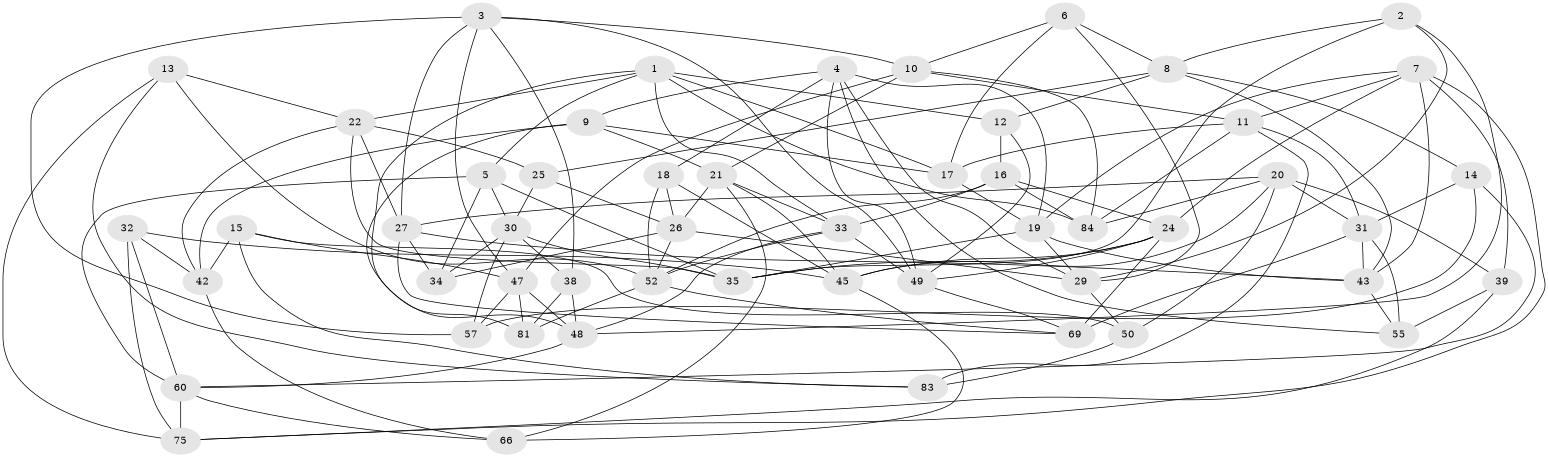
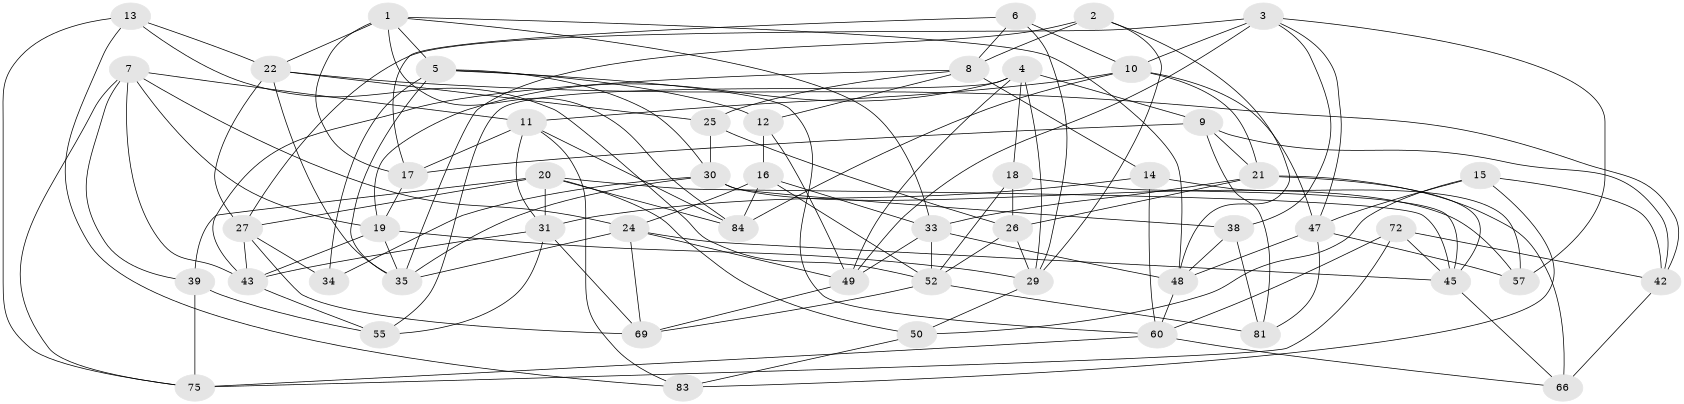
edge "1" -- "12": now "5" -- "12"
node "32": label "32" -> "72"
edge "26" -- "34": removed
